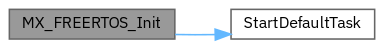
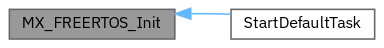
edge "MX_FREERTOS_Init" -> "StartDefaultTask": reversed
